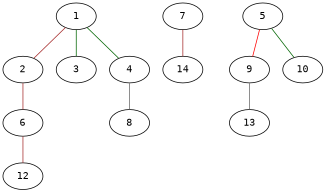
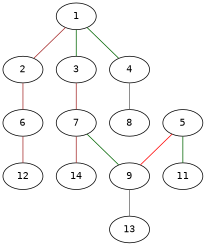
node "10": label "10" -> "11"
edge "3" -- "7": added
edge "7" -- "9": added
